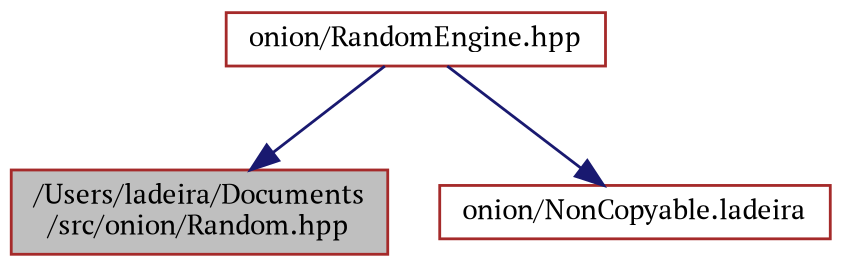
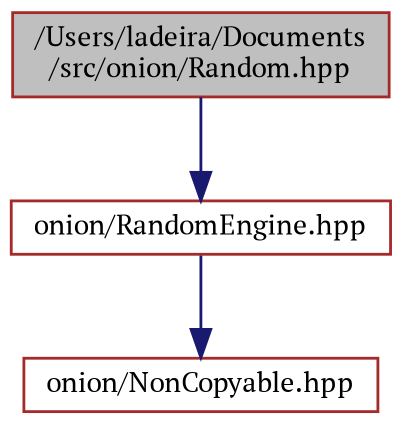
edge "onion/RandomEngine.hpp" -> "/Users/ladeira/Documents /src/onion/Random.hpp": reversed
node "onion/NonCopyable.ladeira": label "onion/NonCopyable.ladeira" -> "onion/NonCopyable.hpp"
